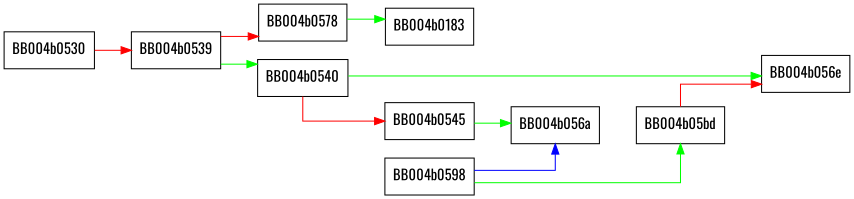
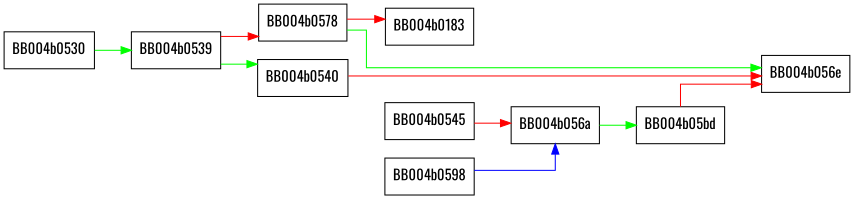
edge "BB004b0578" -> "BB004b0183": color green -> red
edge "BB004b0530" -> "BB004b0539": color red -> green
edge "BB004b0578" -> "BB004b056e": added
edge "BB004b0540" -> "BB004b056e": color green -> red
edge "BB004b0540" -> "BB004b0545": removed
edge "BB004b0545" -> "BB004b056a": color green -> red
edge "BB004b0598" -> "BB004b05bd": now "BB004b056a" -> "BB004b05bd"
